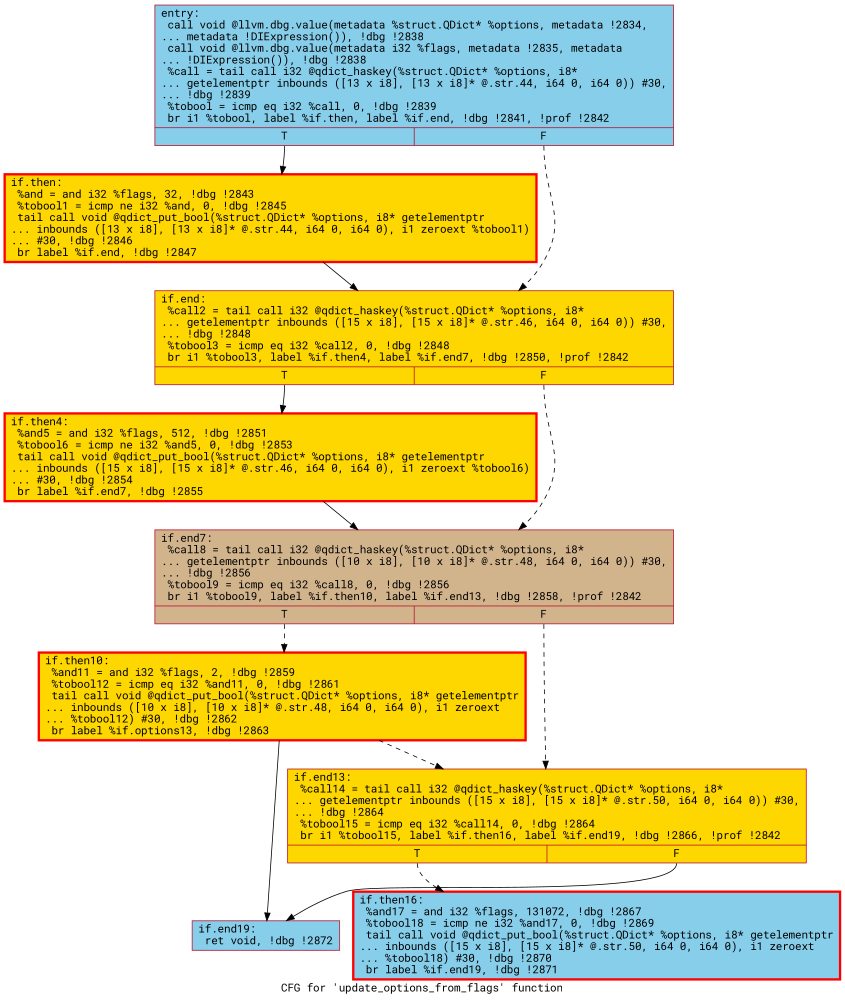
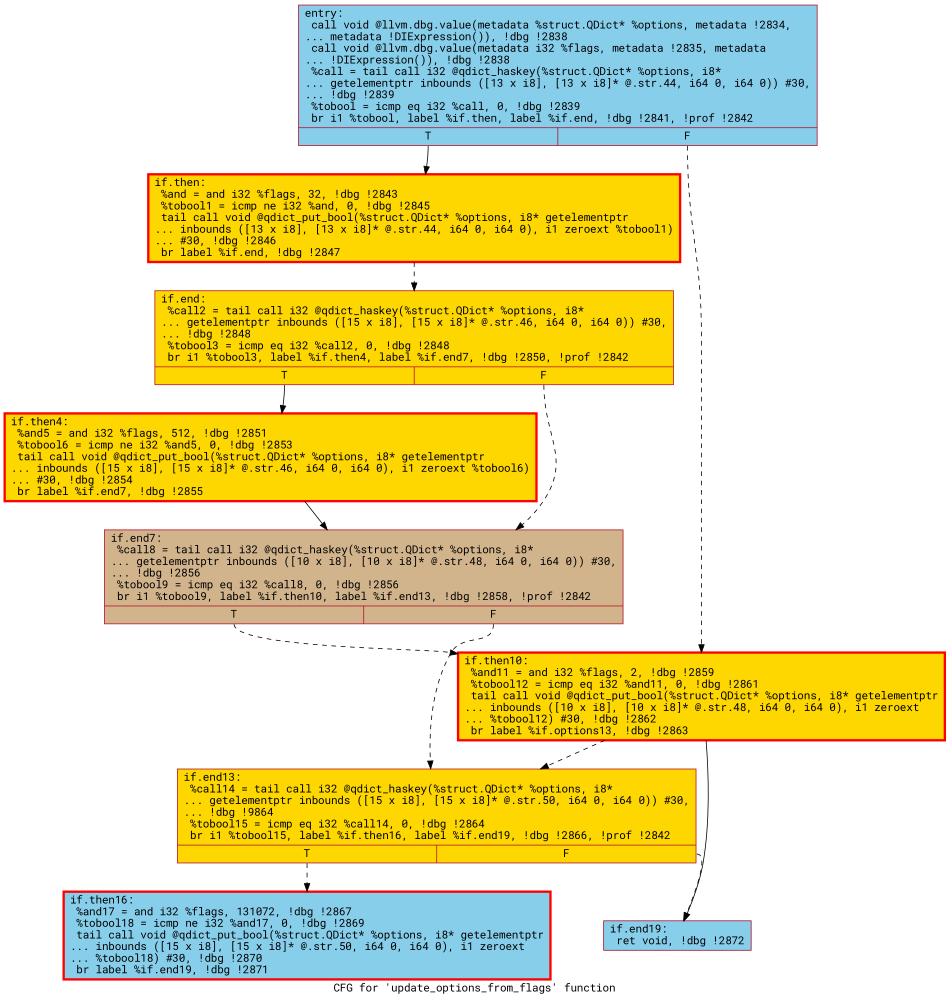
edge "entry:" -> "if.end:": now "entry:" -> "if.then10:"
edge "if.then:" -> "if.end:": style solid -> dashed
node "if.end13:": text "... !dbg !2864" -> "... !dbg !9864"
edge "if.end13:" -> "if.end19:": style solid -> dashed
